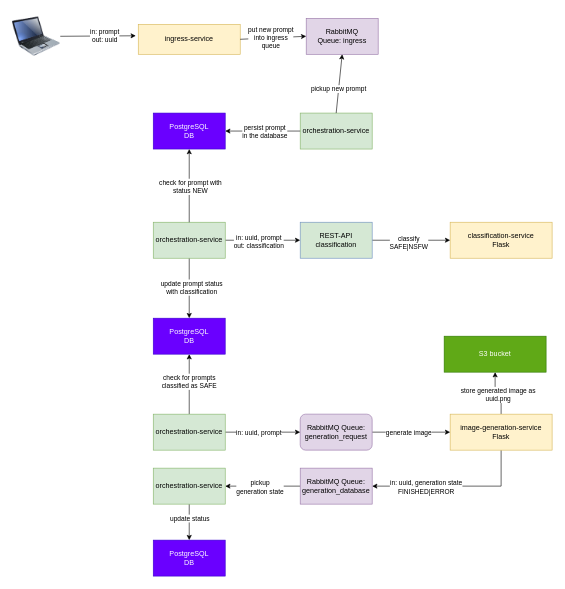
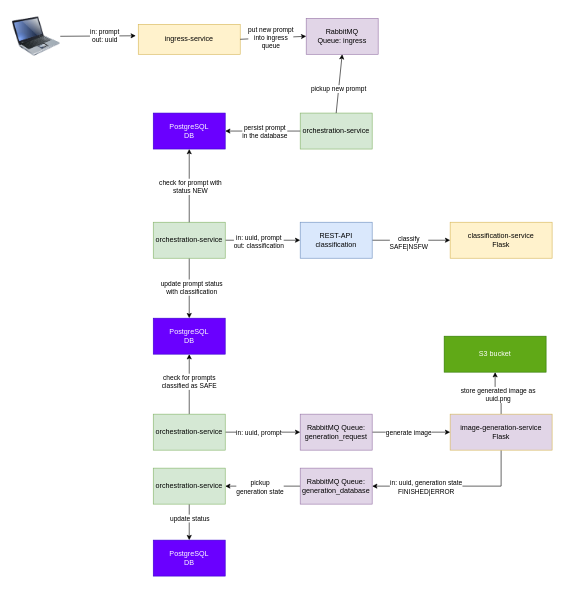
node "REST-API classification": fillcolor #d5e8d4 -> #dae8fc
node "RabbitMQ Queue: generation_request": shape rounded rectangle -> rectangle
node "image-generation-service Flask": fillcolor #fff2cc -> #e1d5e7
